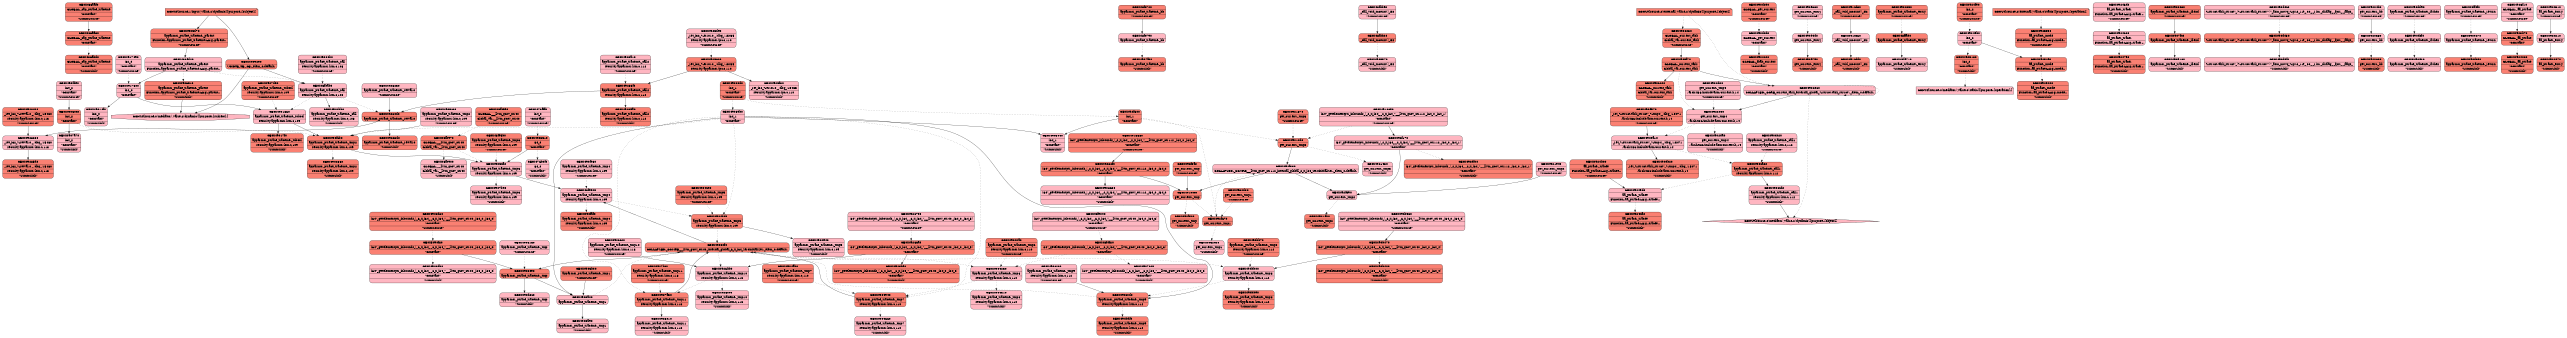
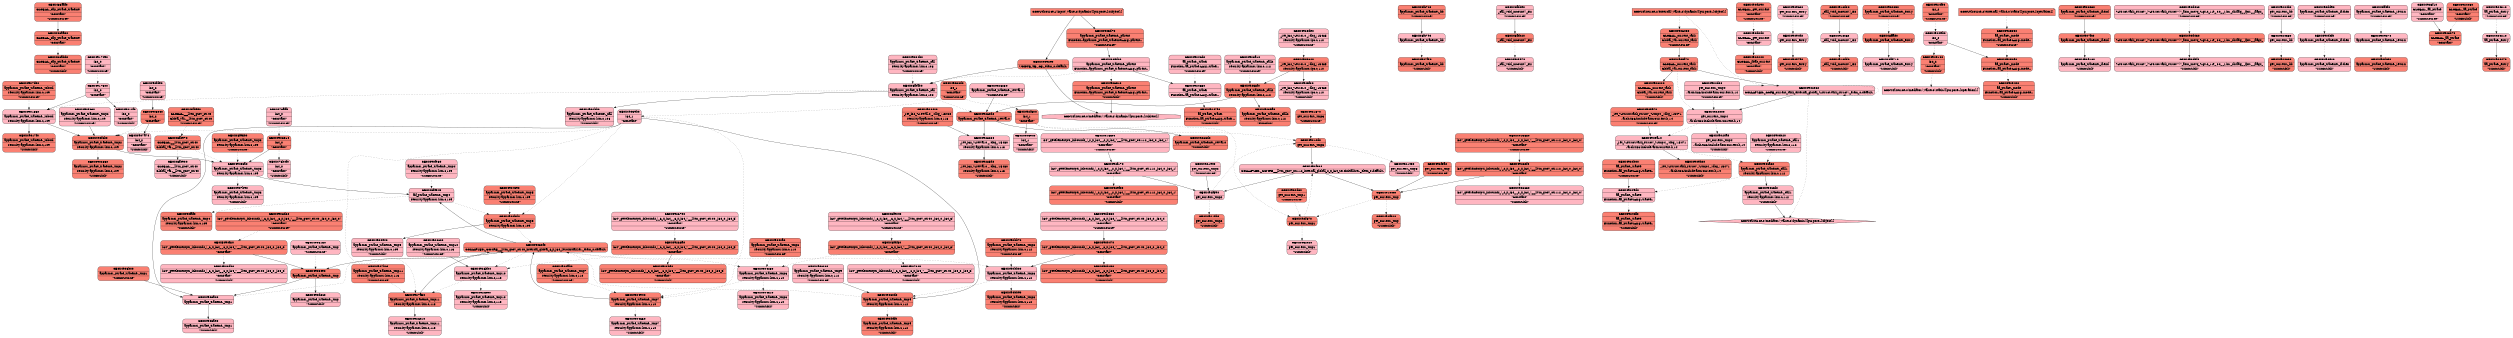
edge "CE0x4924310" -> "CE0x4924210": style solid -> dotted
edge "CE0x4923b70" -> "CE0x4924080": reversed
edge "CE0x486ed20" -> "CE0x4917500": now "CE0x486ed20" -> "CE0x4924630"
edge "CE0x49039b0" -> "CE0x4903940": removed
node "CE0x49239a0": text "*SummSink*" -> "*Function*"
edge "CE0x49166e0" -> "CE0x49212d0": now "CE0x492f590" -> "CE0x49212d0"
node "CE0x48fe540": text "apparmor_ptrace_traceme:_tmp4" -> "fdf_ptrace_traceme:_tmp4"
edge "CE0x49266a0" -> "CE0x4926bb0": style solid -> dotted
